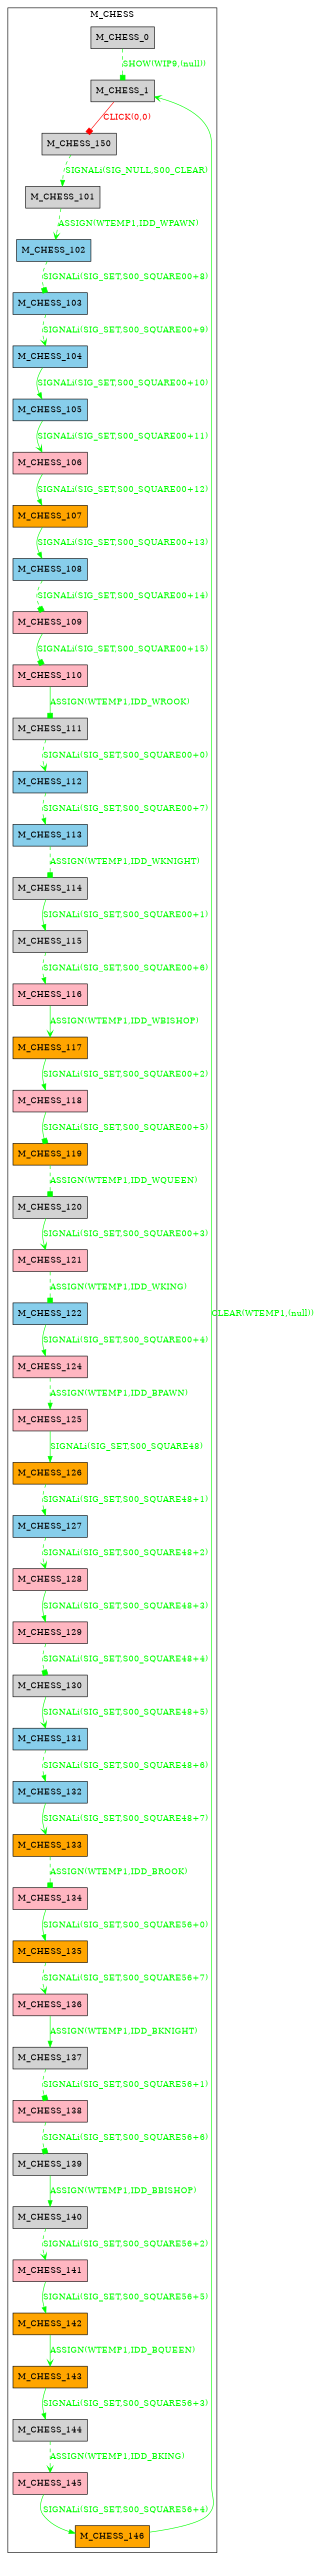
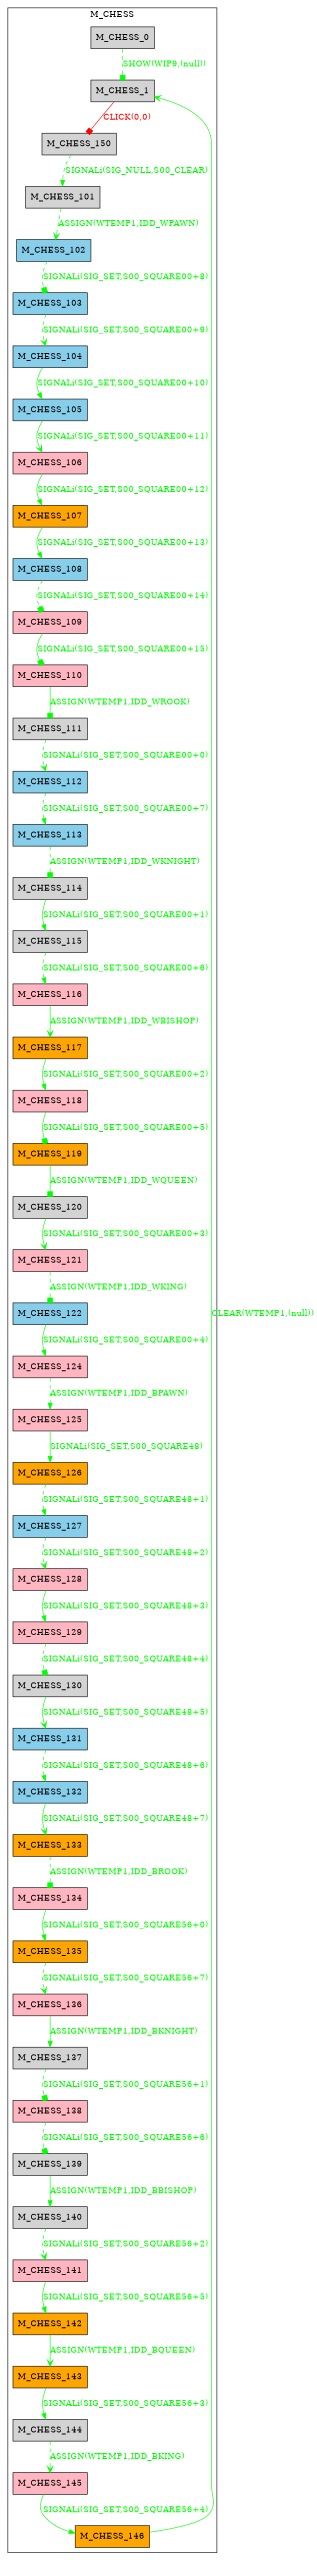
edge "M_CHESS_119" -> "M_CHESS_120": style dashed -> solid
